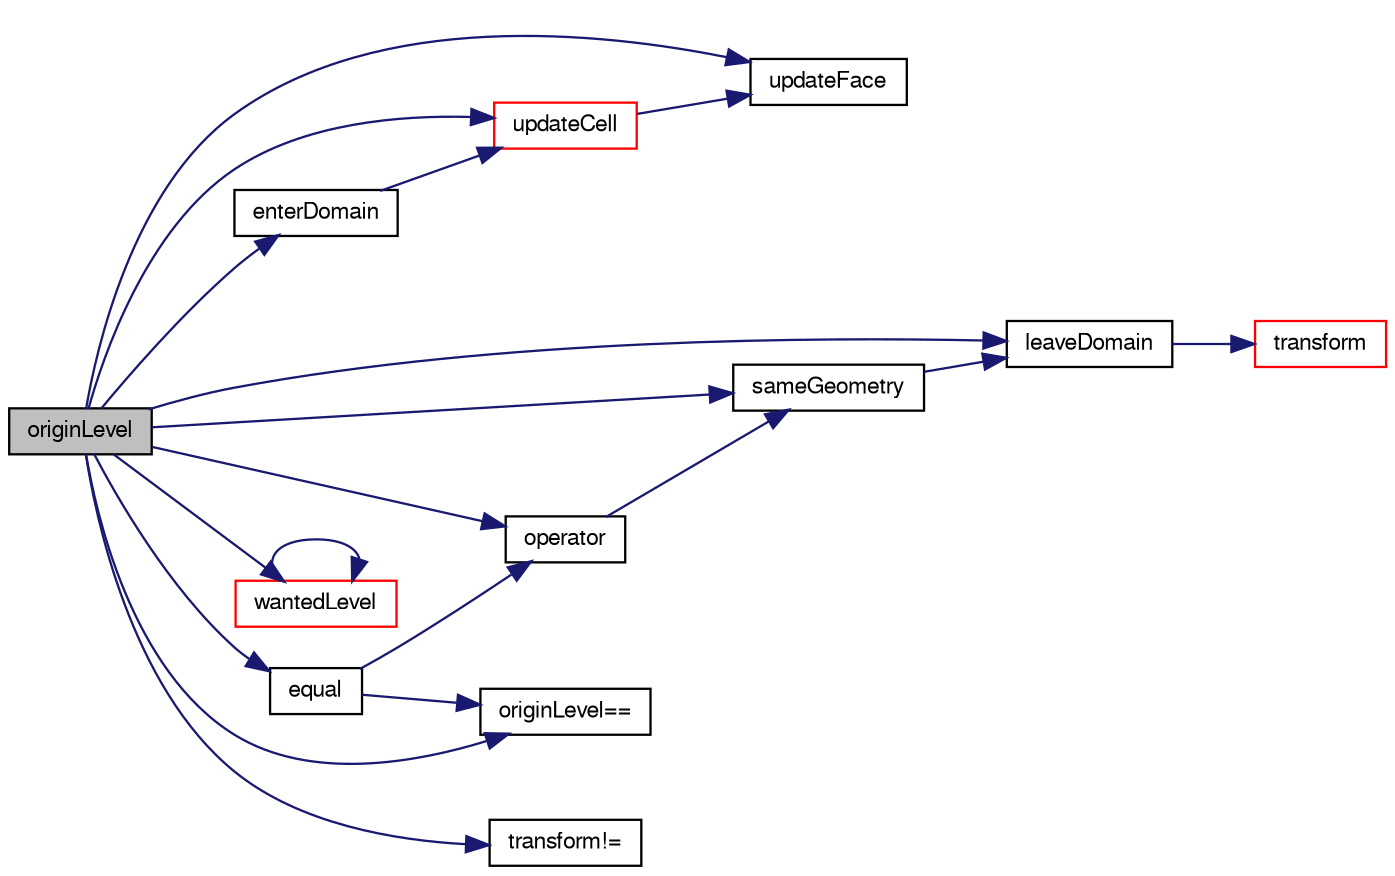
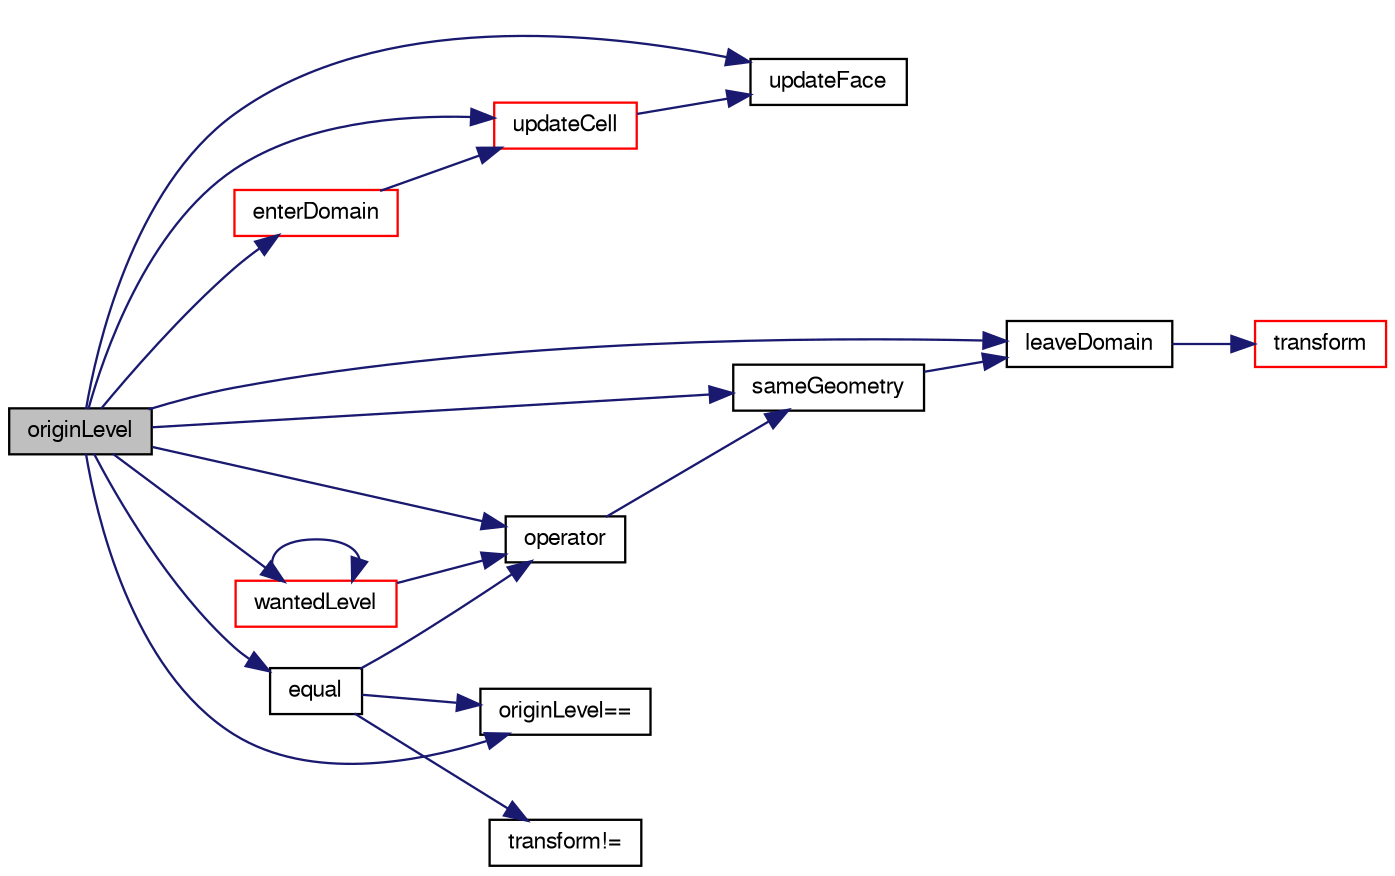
node "enterDomain": color black -> red
edge "wantedLevel" -> "operator": added
edge "originLevel" -> "transform!=": now "equal" -> "transform!="
